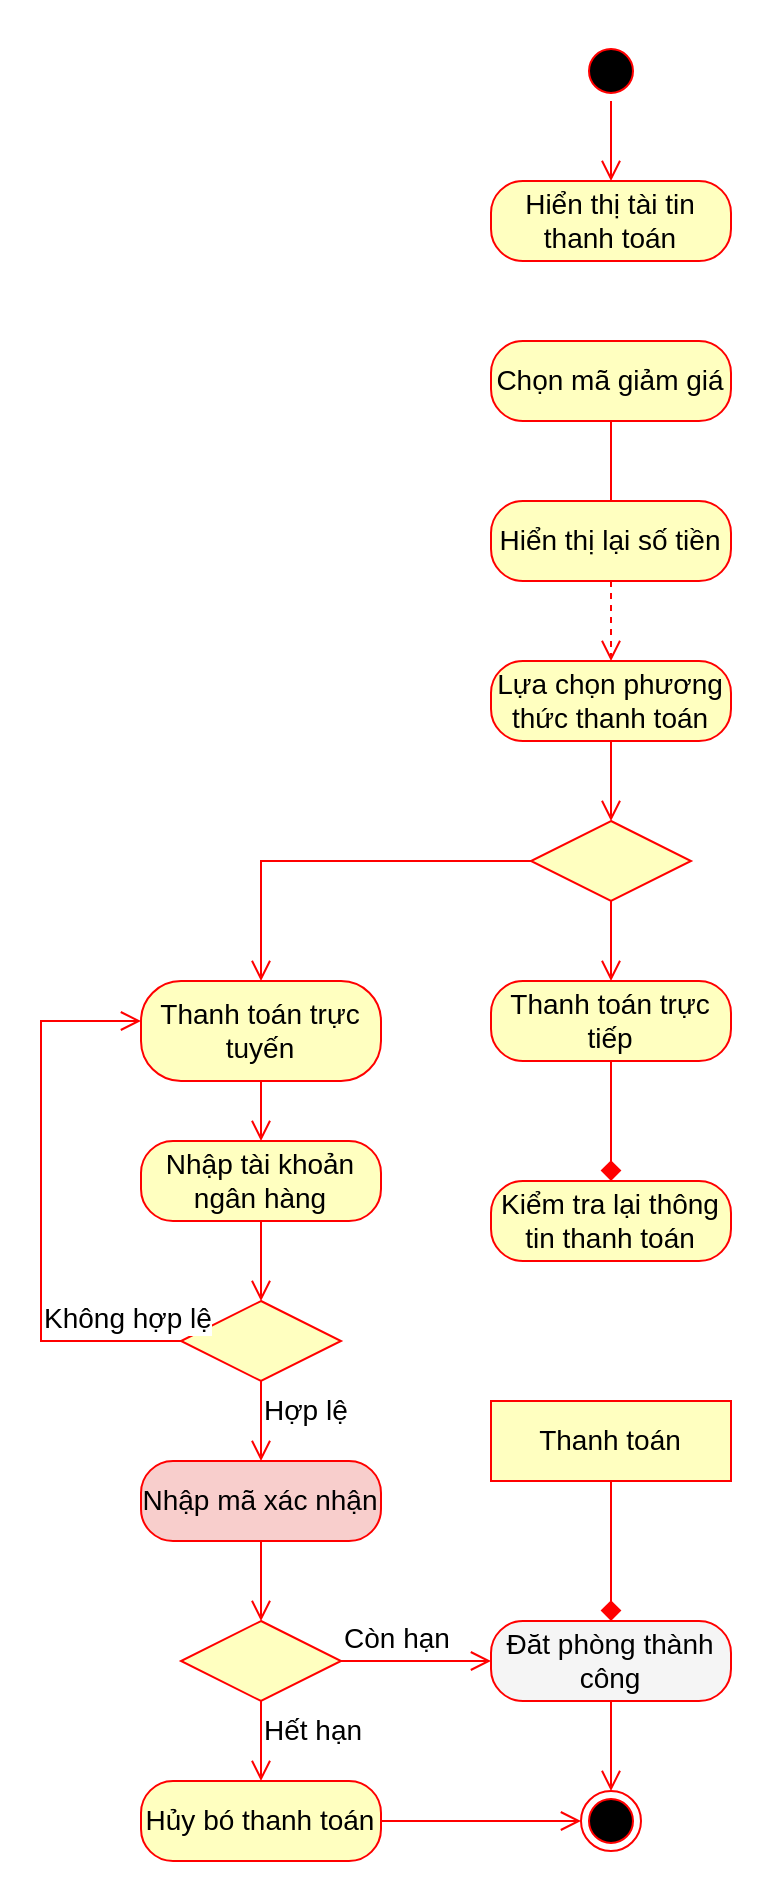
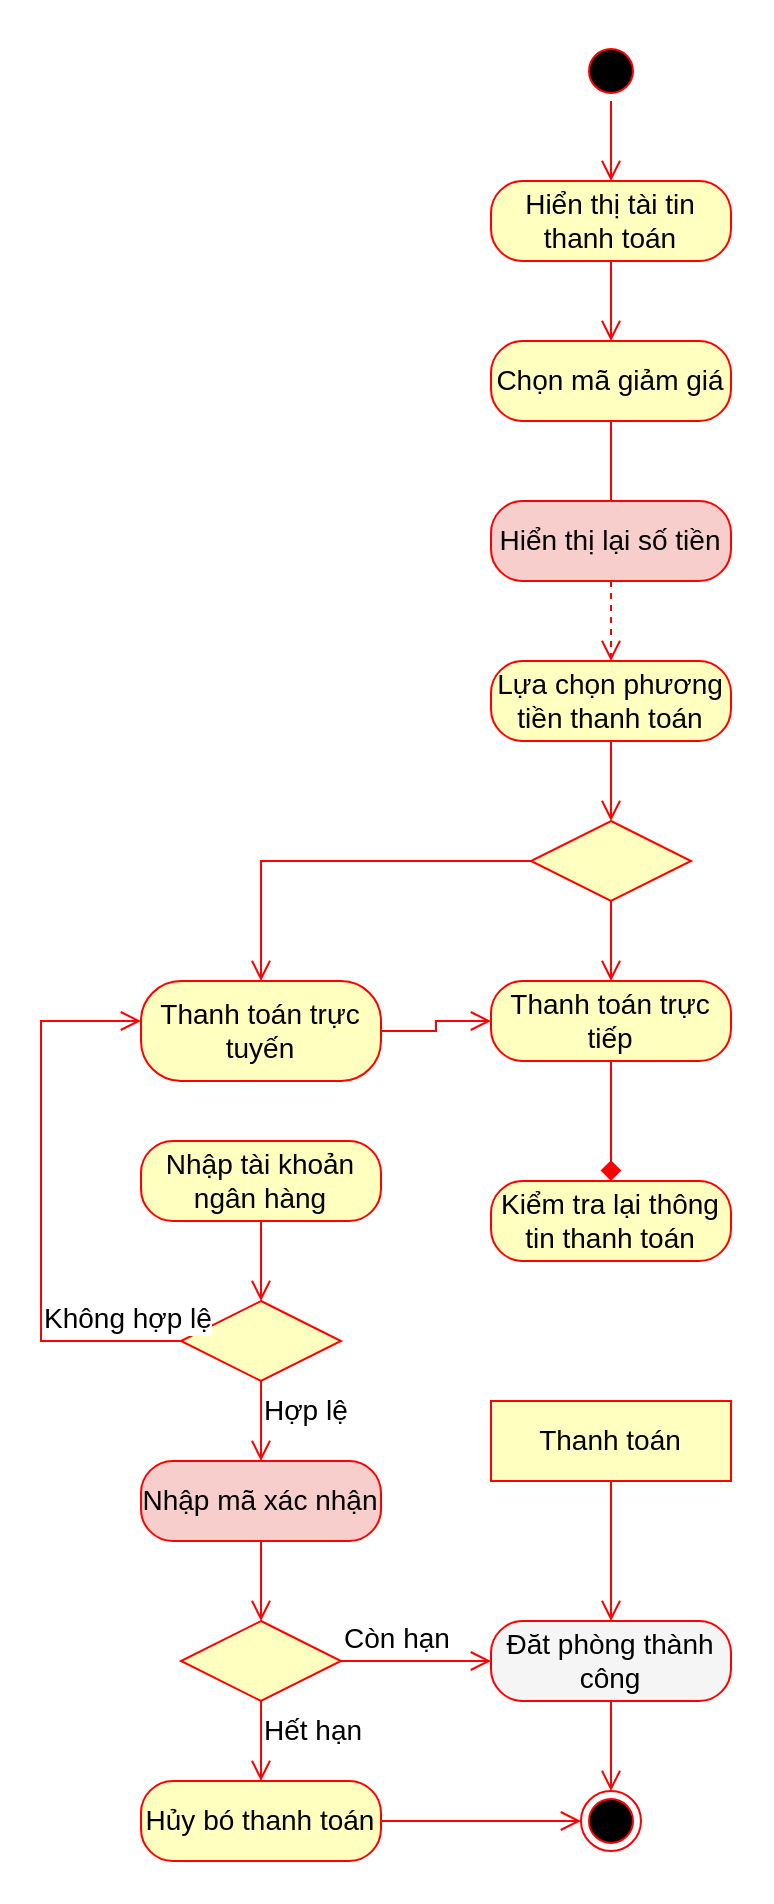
edge "Hiển thị tài tin thanh toán" -> "Chọn mã giảm giá": added
node "Hiển thị lại số tiền": fillcolor #ffffc0 -> #f8cecc
node "Lựa chọn phương thức thanh toán": label "Lựa chọn phương thức thanh toán" -> "Lựa chọn phương tiền thanh toán"
edge "Thanh toán trực tuyến" -> "Nhập tài khoản ngân hàng": now "Thanh toán trực tuyến" -> "Thanh toán trực tiếp"
edge "Thanh toán" -> "Đăt phòng thành công": arrowhead diamond -> open
